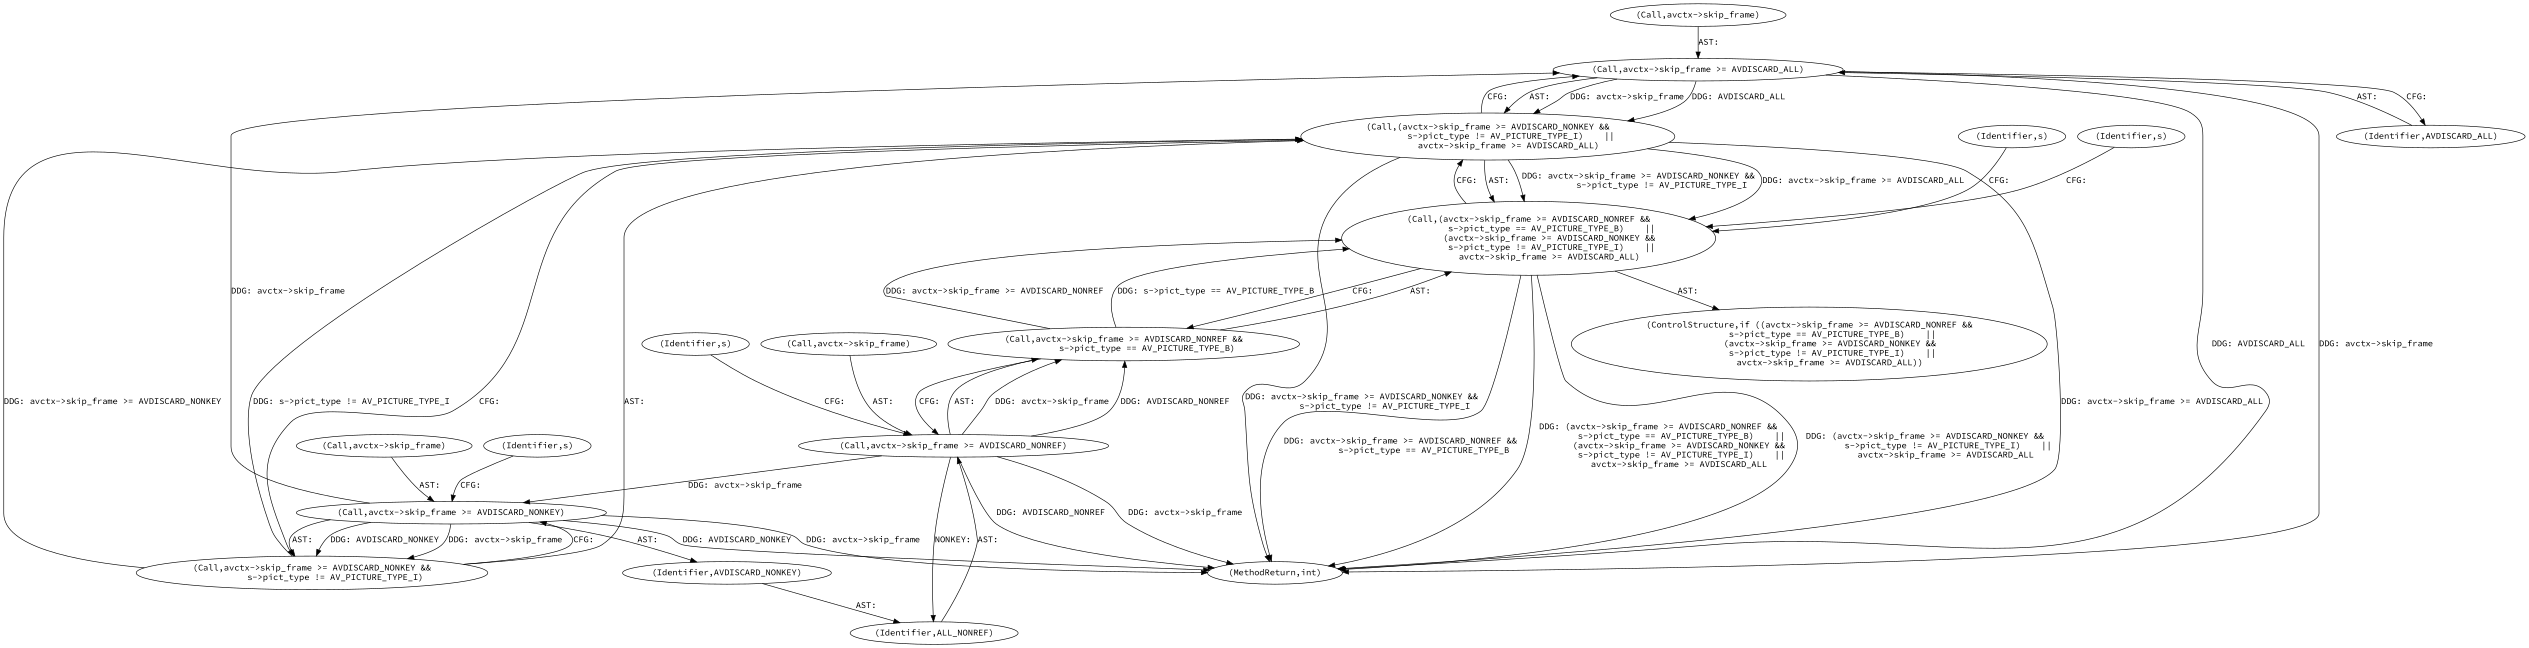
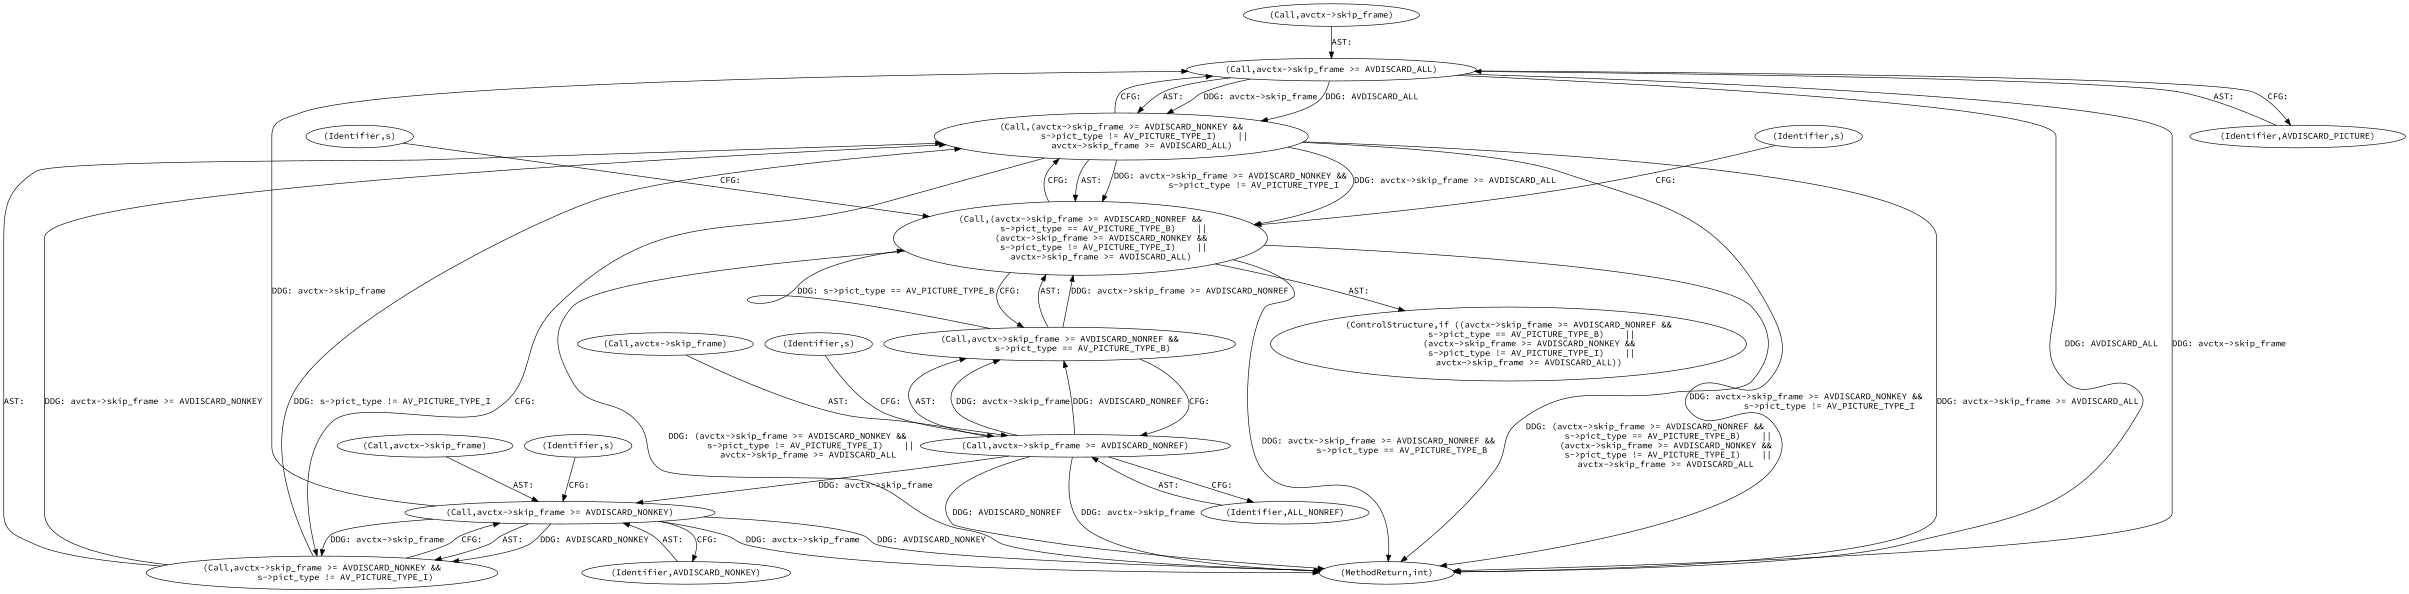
node "(Identifier,AVDISCARD_ALL)": label "(Identifier,AVDISCARD_ALL)" -> "(Identifier,AVDISCARD_PICTURE)"
edge "(Call,avctx->skip_frame >= AVDISCARD_NONKEY)" -> "(Identifier,AVDISCARD_NONKEY)": label "AST: " -> "CFG: "
edge "(Call,avctx->skip_frame >= AVDISCARD_NONREF)" -> "(Identifier,ALL_NONREF)": label "NONKEY: " -> "CFG: "
edge "(Identifier,AVDISCARD_NONKEY)" -> "(Identifier,ALL_NONREF)": now "(Identifier,AVDISCARD_NONKEY)" -> "(Call,avctx->skip_frame >= AVDISCARD_NONKEY)"
